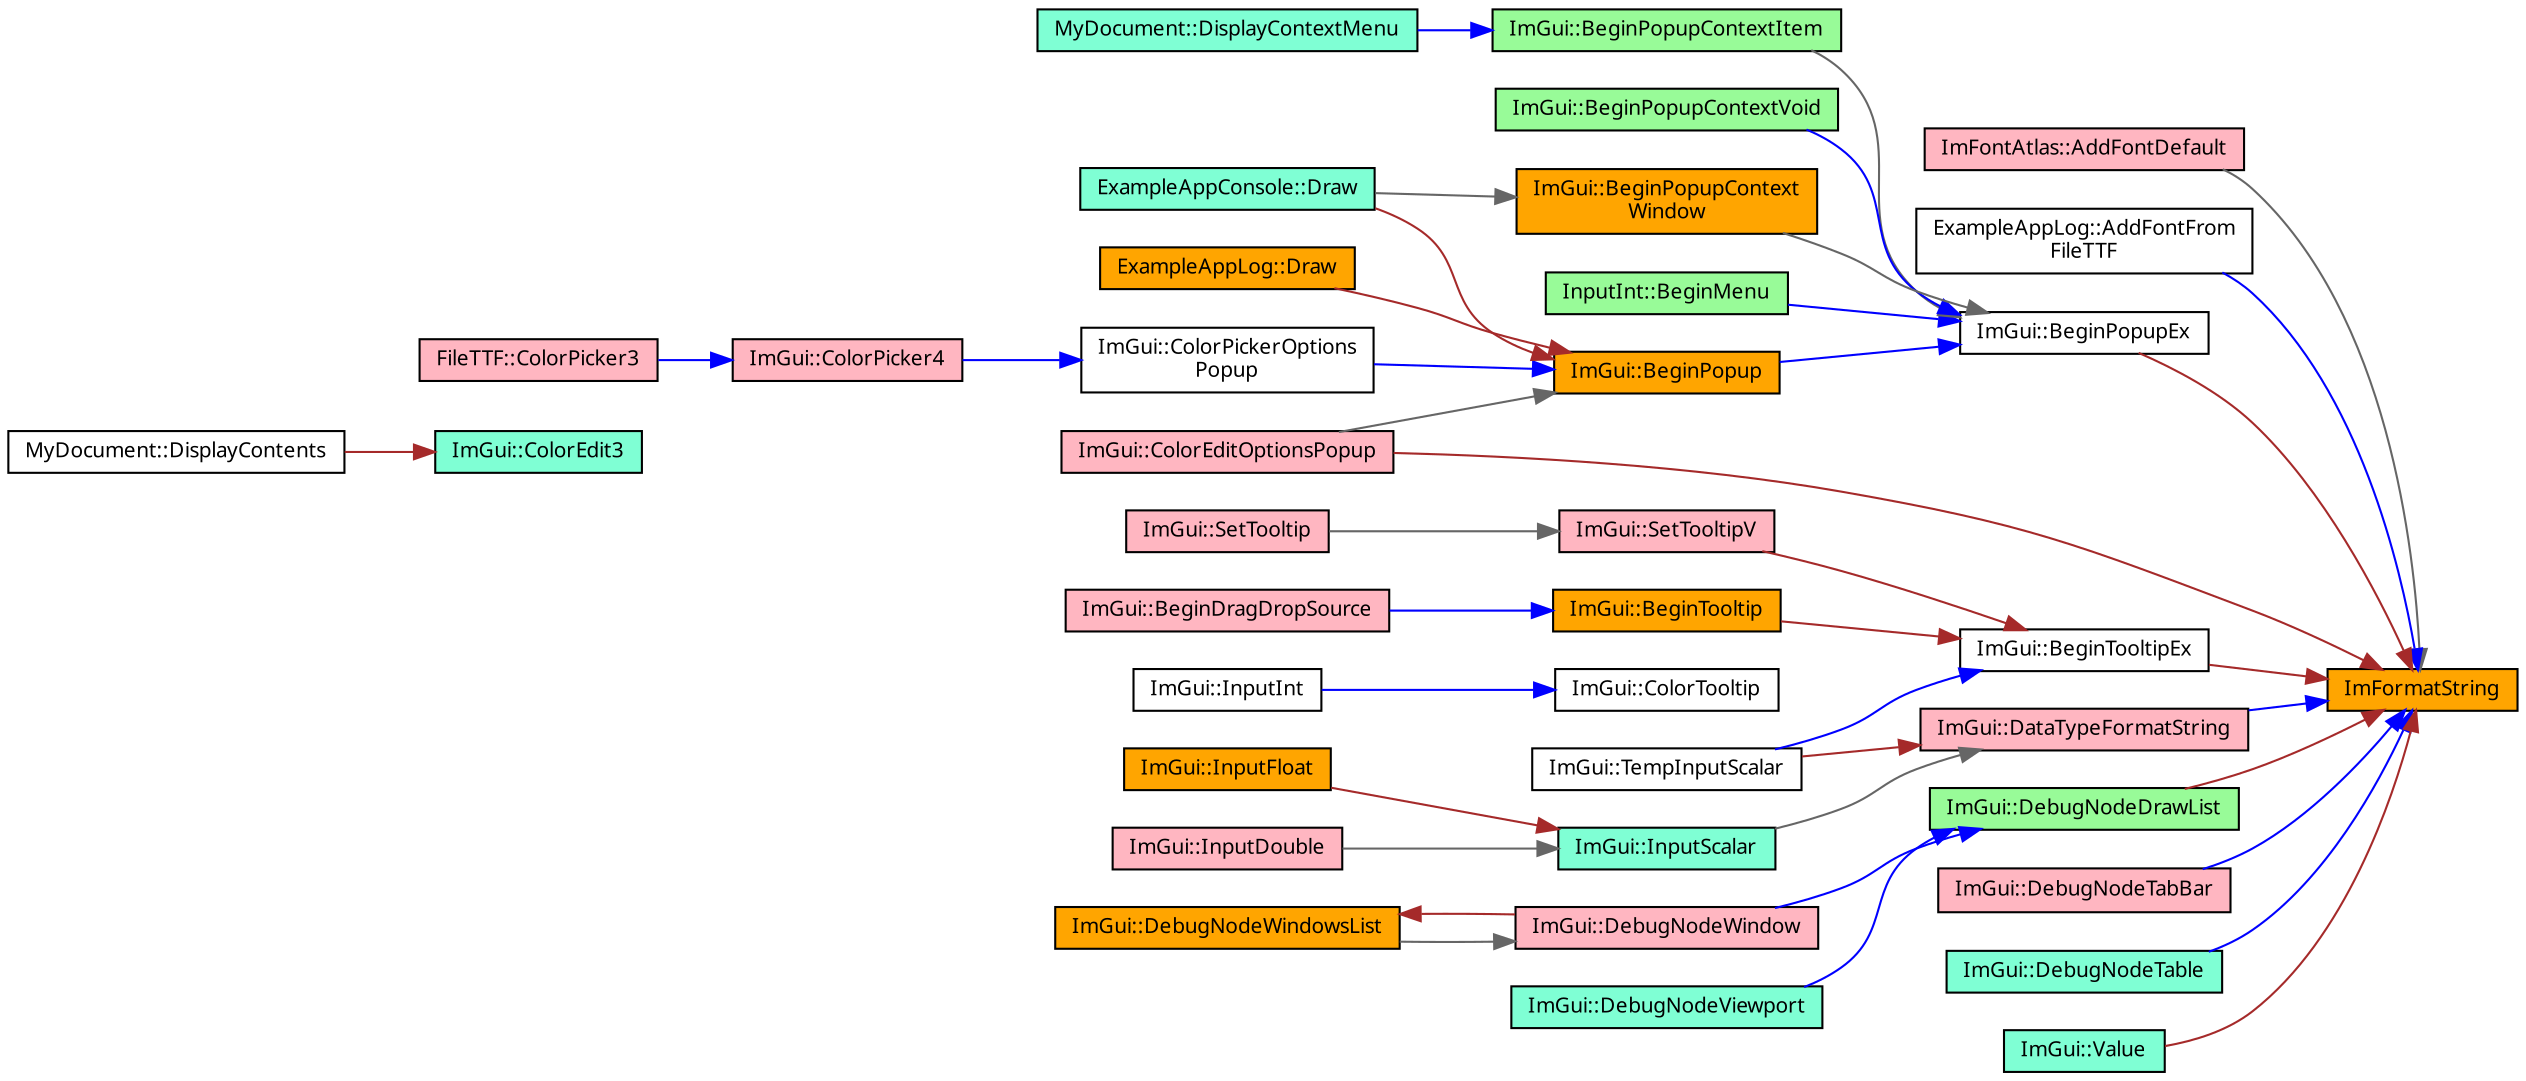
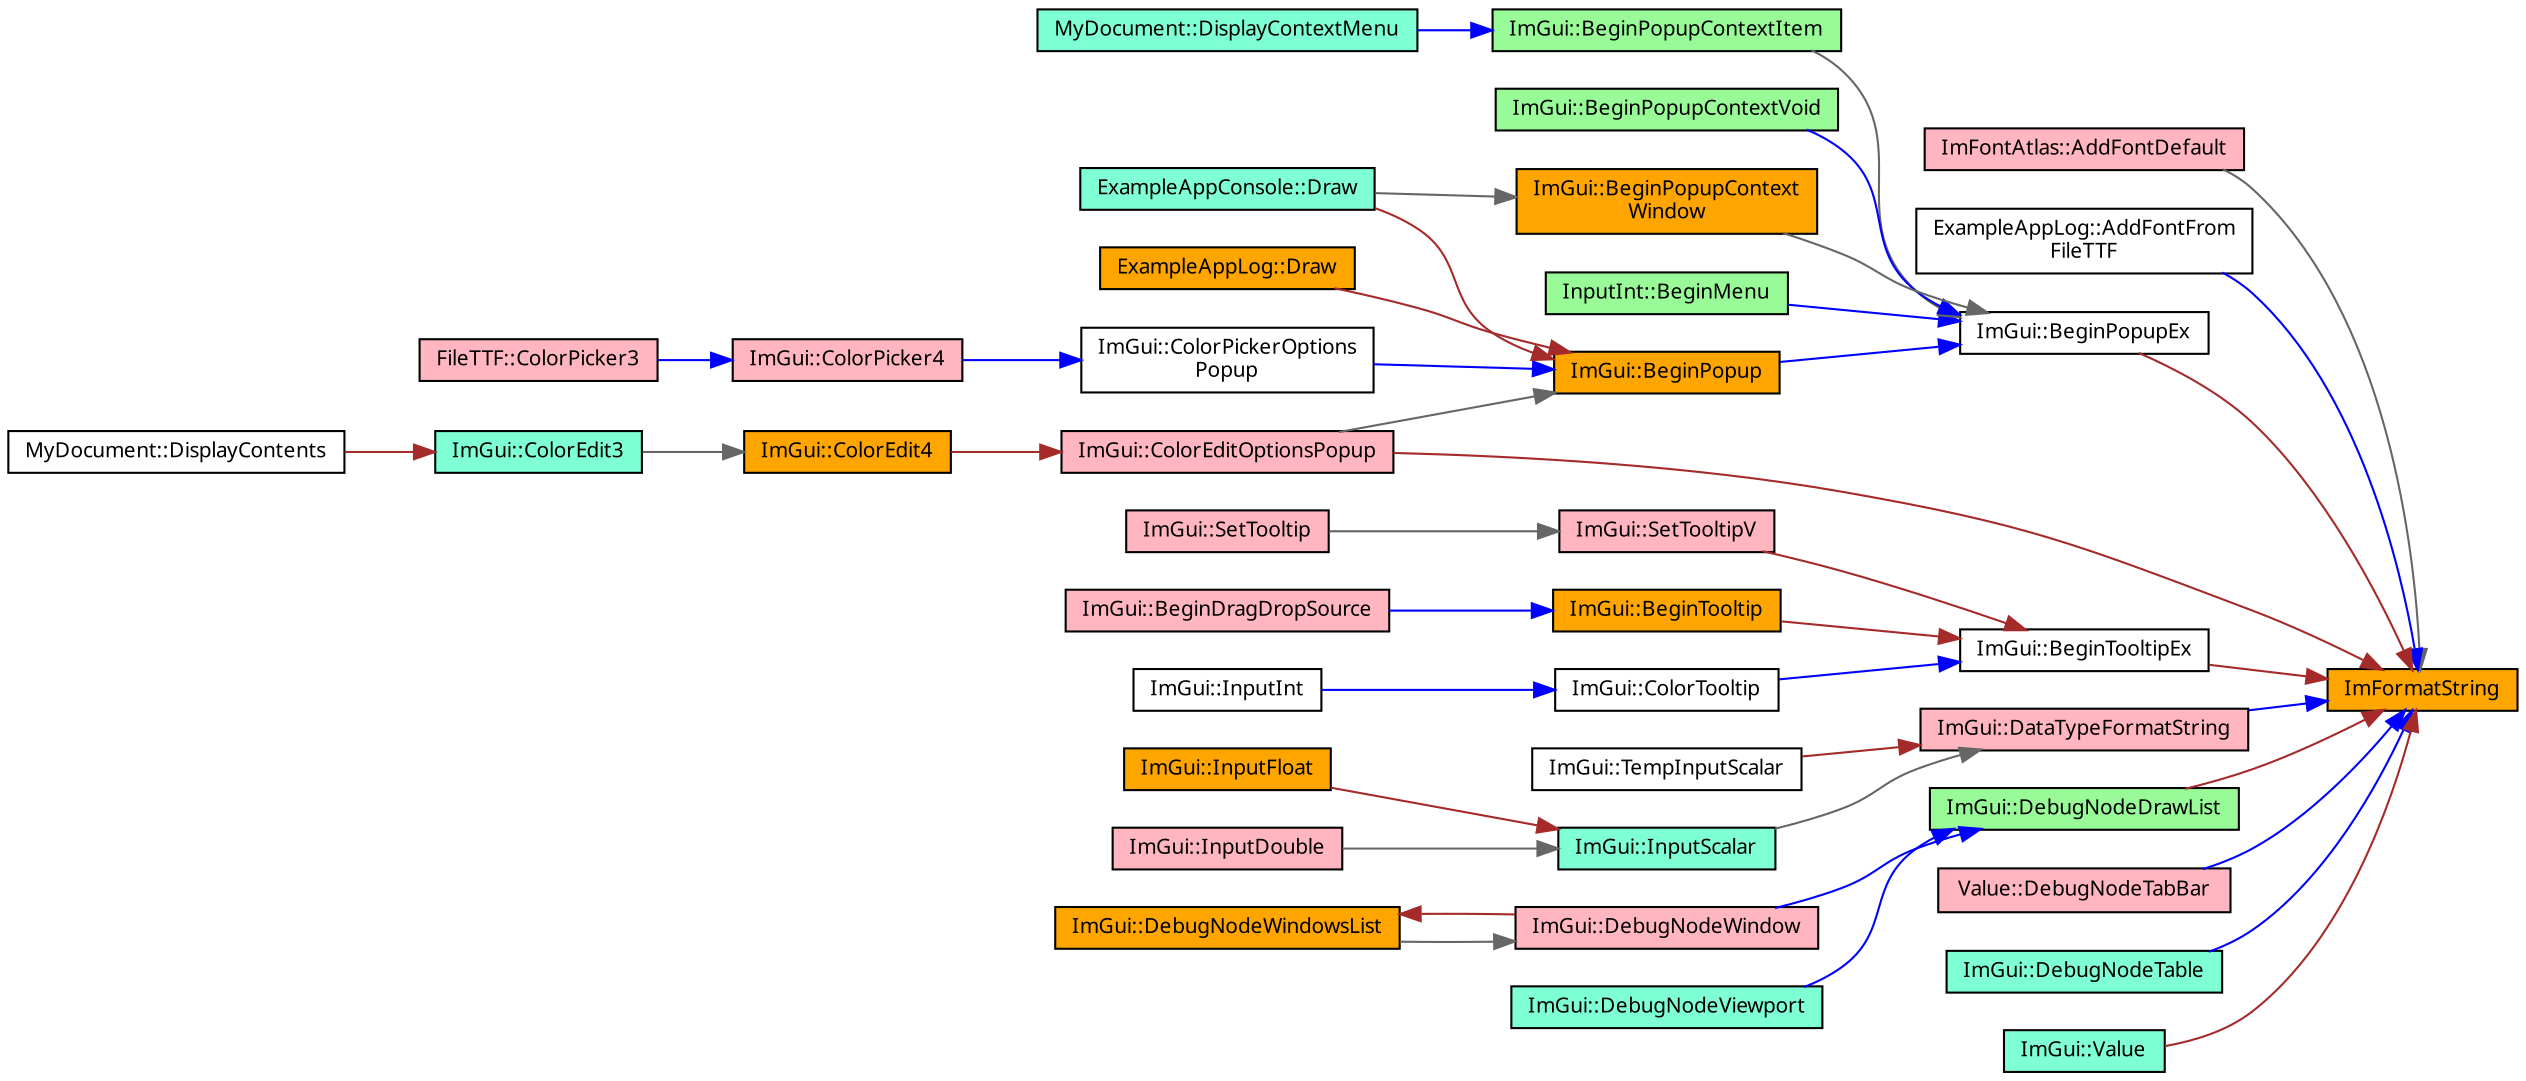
node "ImGui::ColorEdit4": added
edge "ImGui::TempInputScalar" -> "ImGui::BeginTooltipEx": now "ImGui::ColorTooltip" -> "ImGui::BeginTooltipEx"
node "ImGui::DebugNodeTabBar": label "ImGui::DebugNodeTabBar" -> "Value::DebugNodeTabBar"
